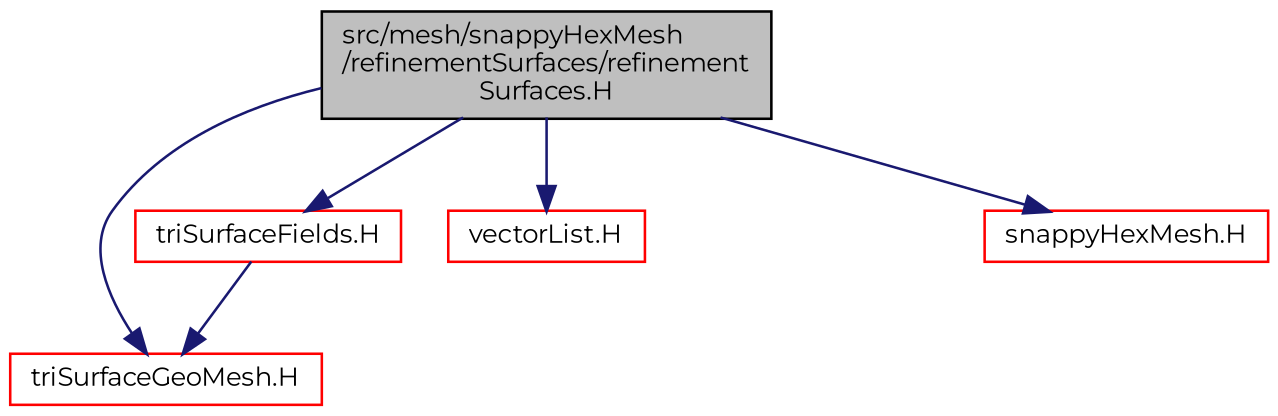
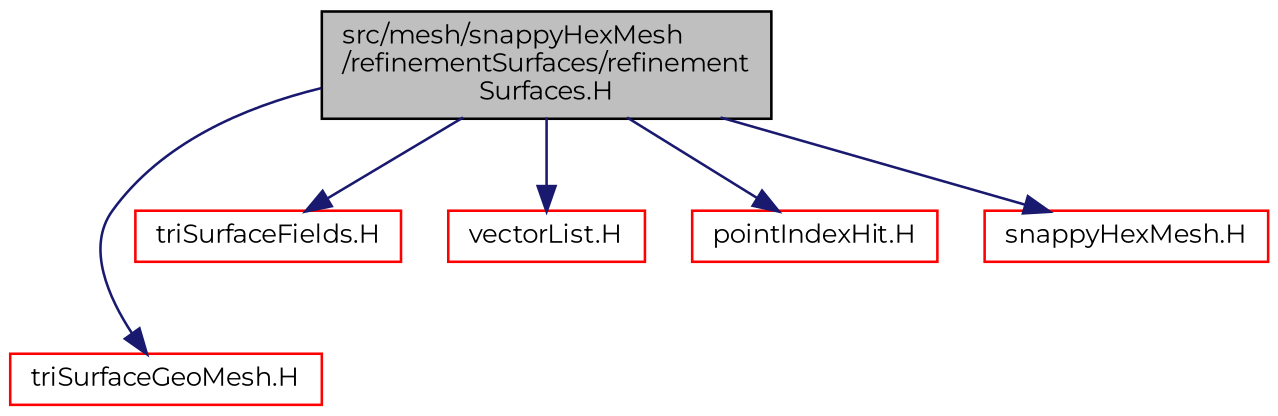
node "pointIndexHit.H": added
edge "triSurfaceFields.H" -> "triSurfaceGeoMesh.H": removed
